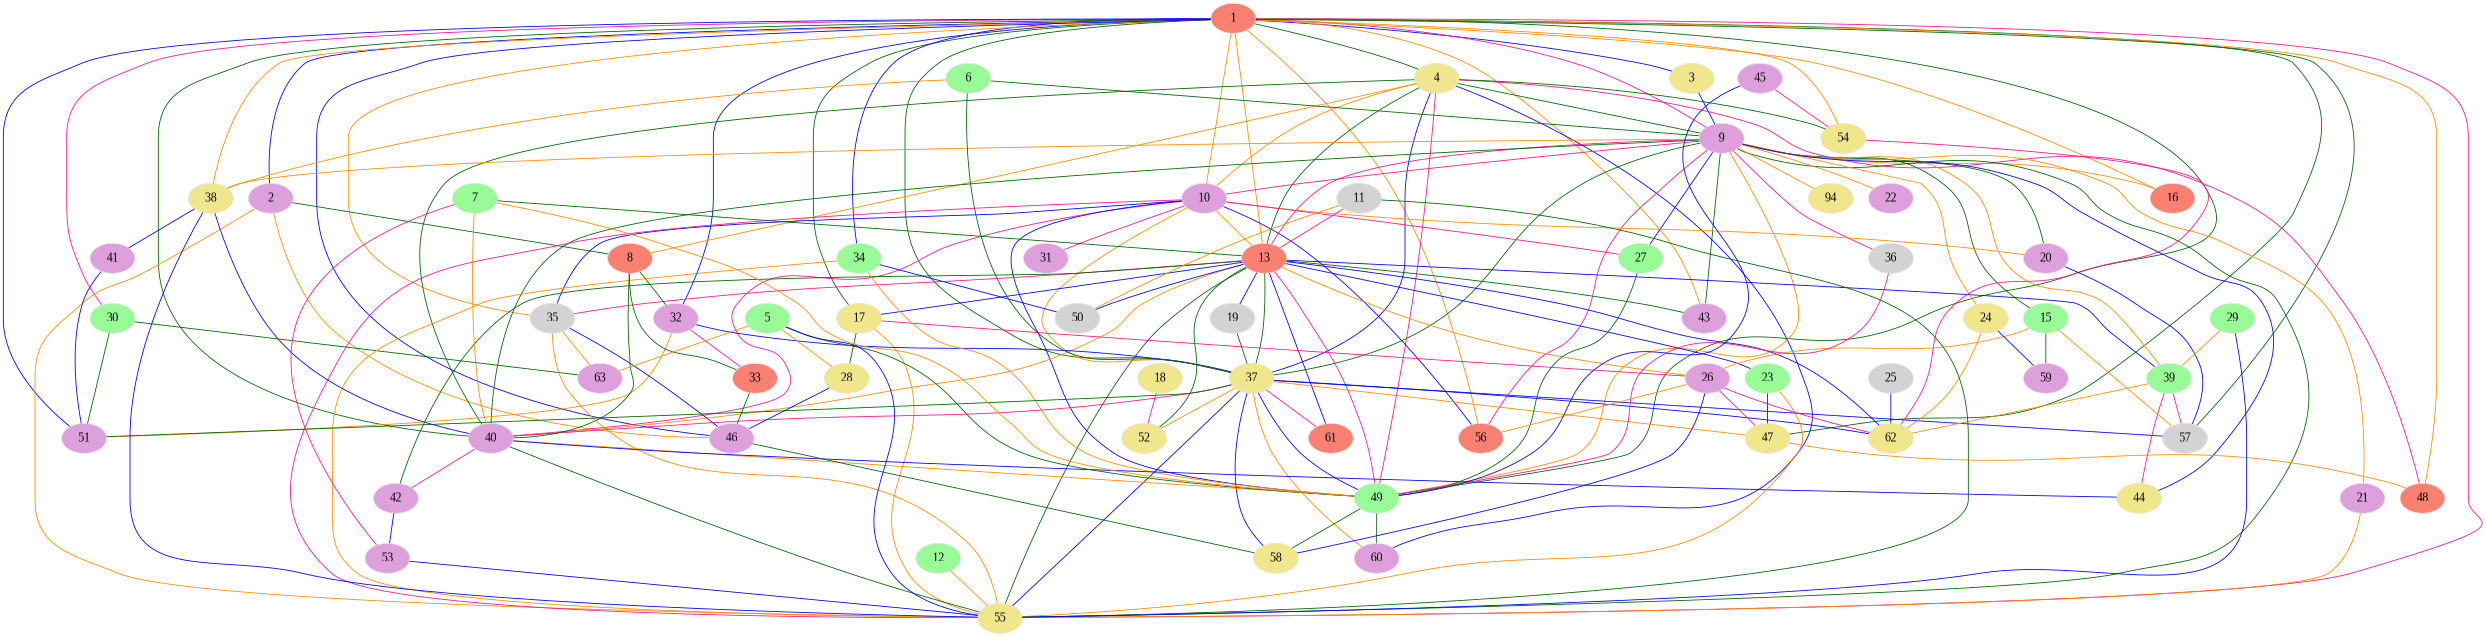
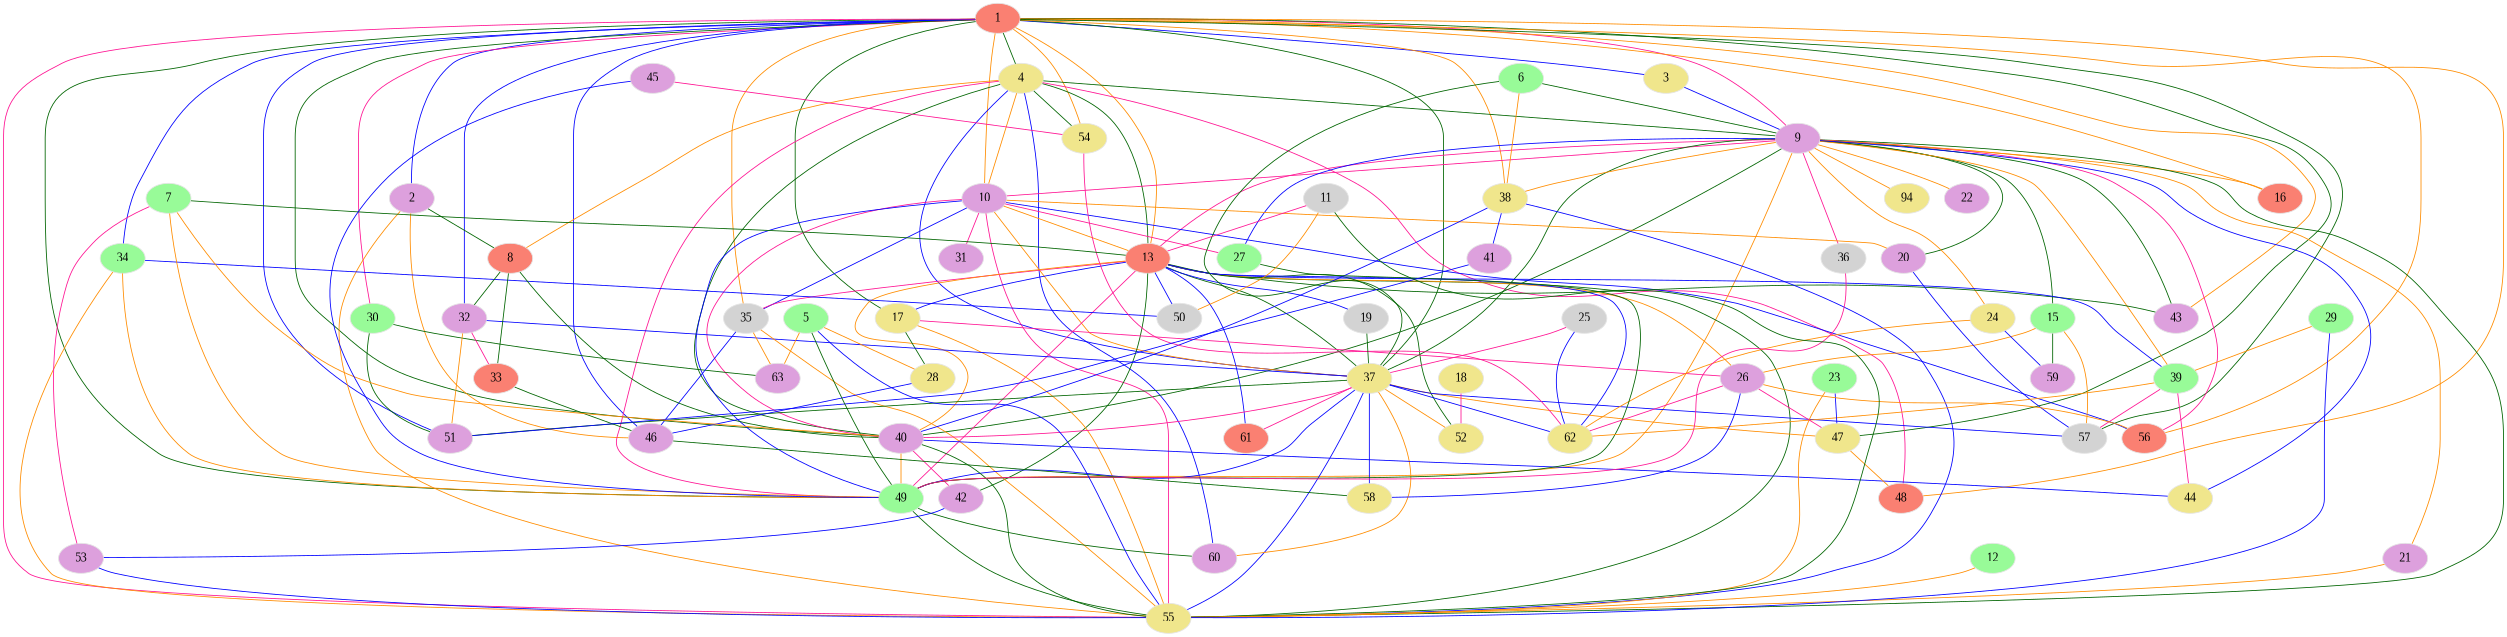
edge "13" -- "23": removed
edge "25" -- "37": added
edge "49" -- "58": now "49" -- "55"
